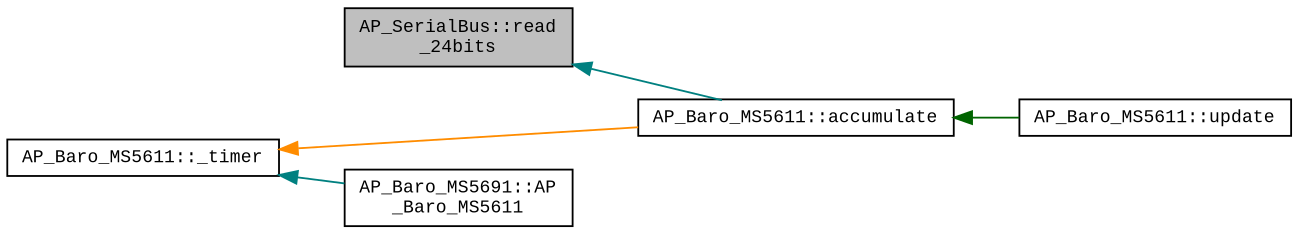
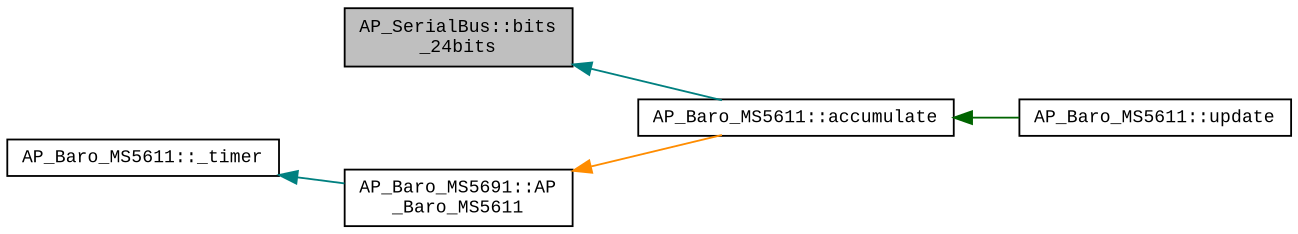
node "AP_SerialBus::read _24bits": label "AP_SerialBus::read _24bits" -> "AP_SerialBus::bits _24bits"
edge "AP_Baro_MS5611::accumulate" -> "AP_Baro_MS5611::_timer": now "AP_Baro_MS5611::accumulate" -> "AP_Baro_MS5691::AP _Baro_MS5611"
